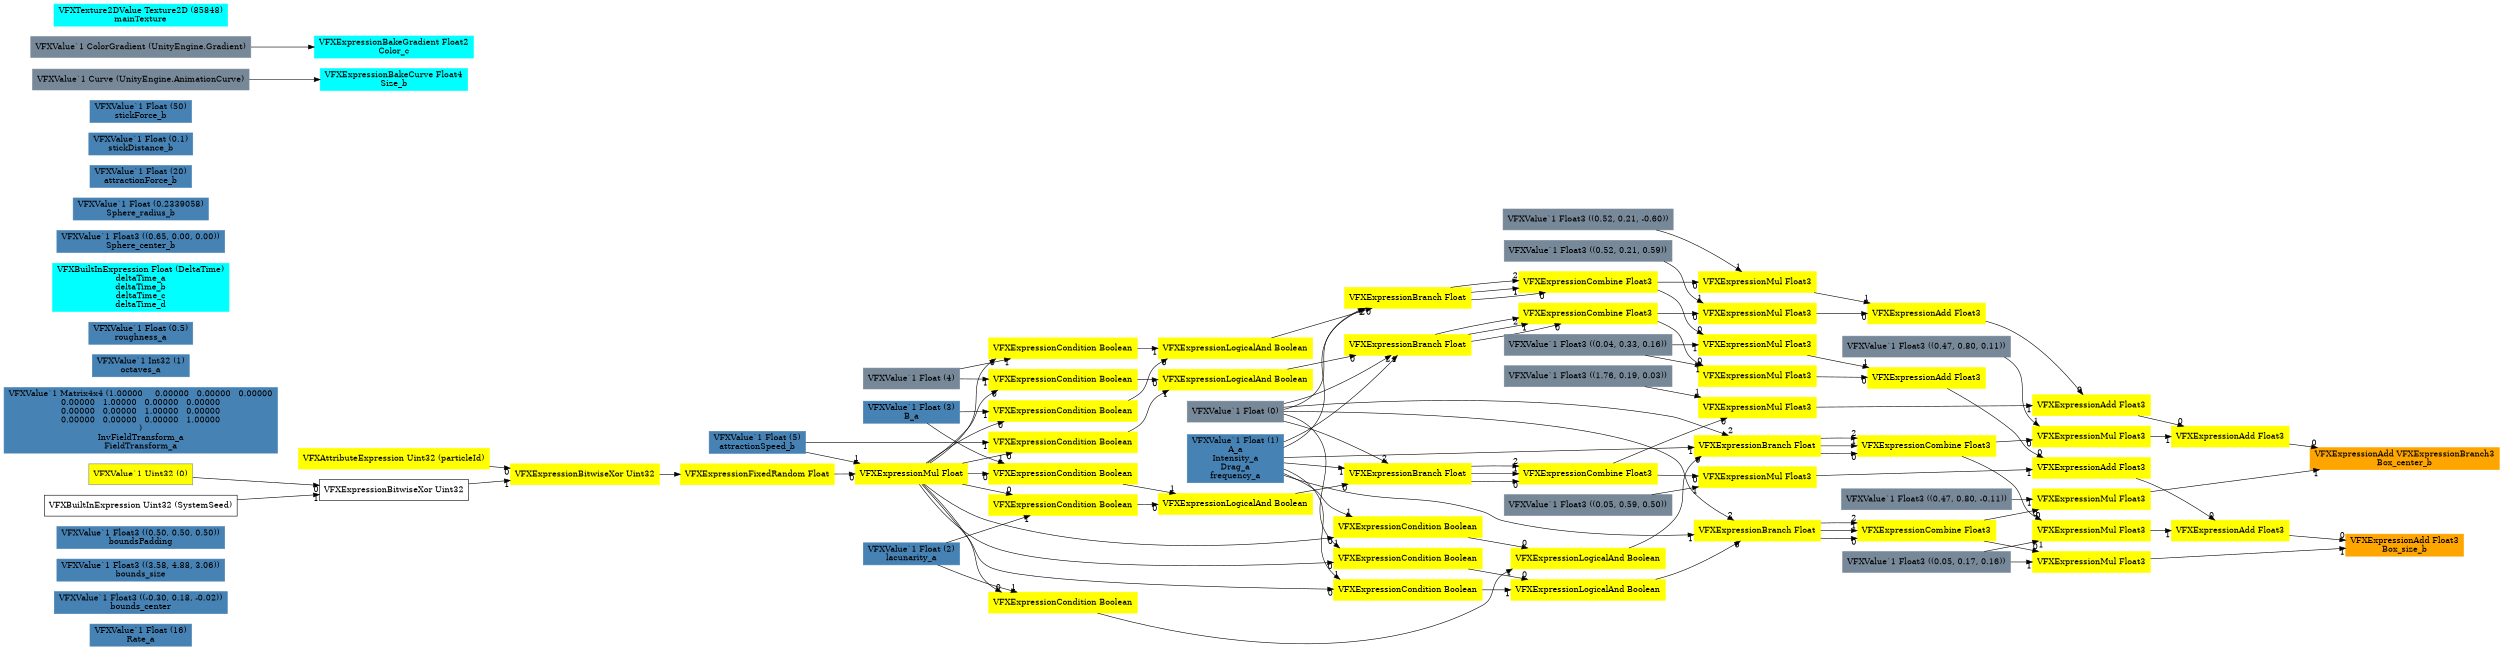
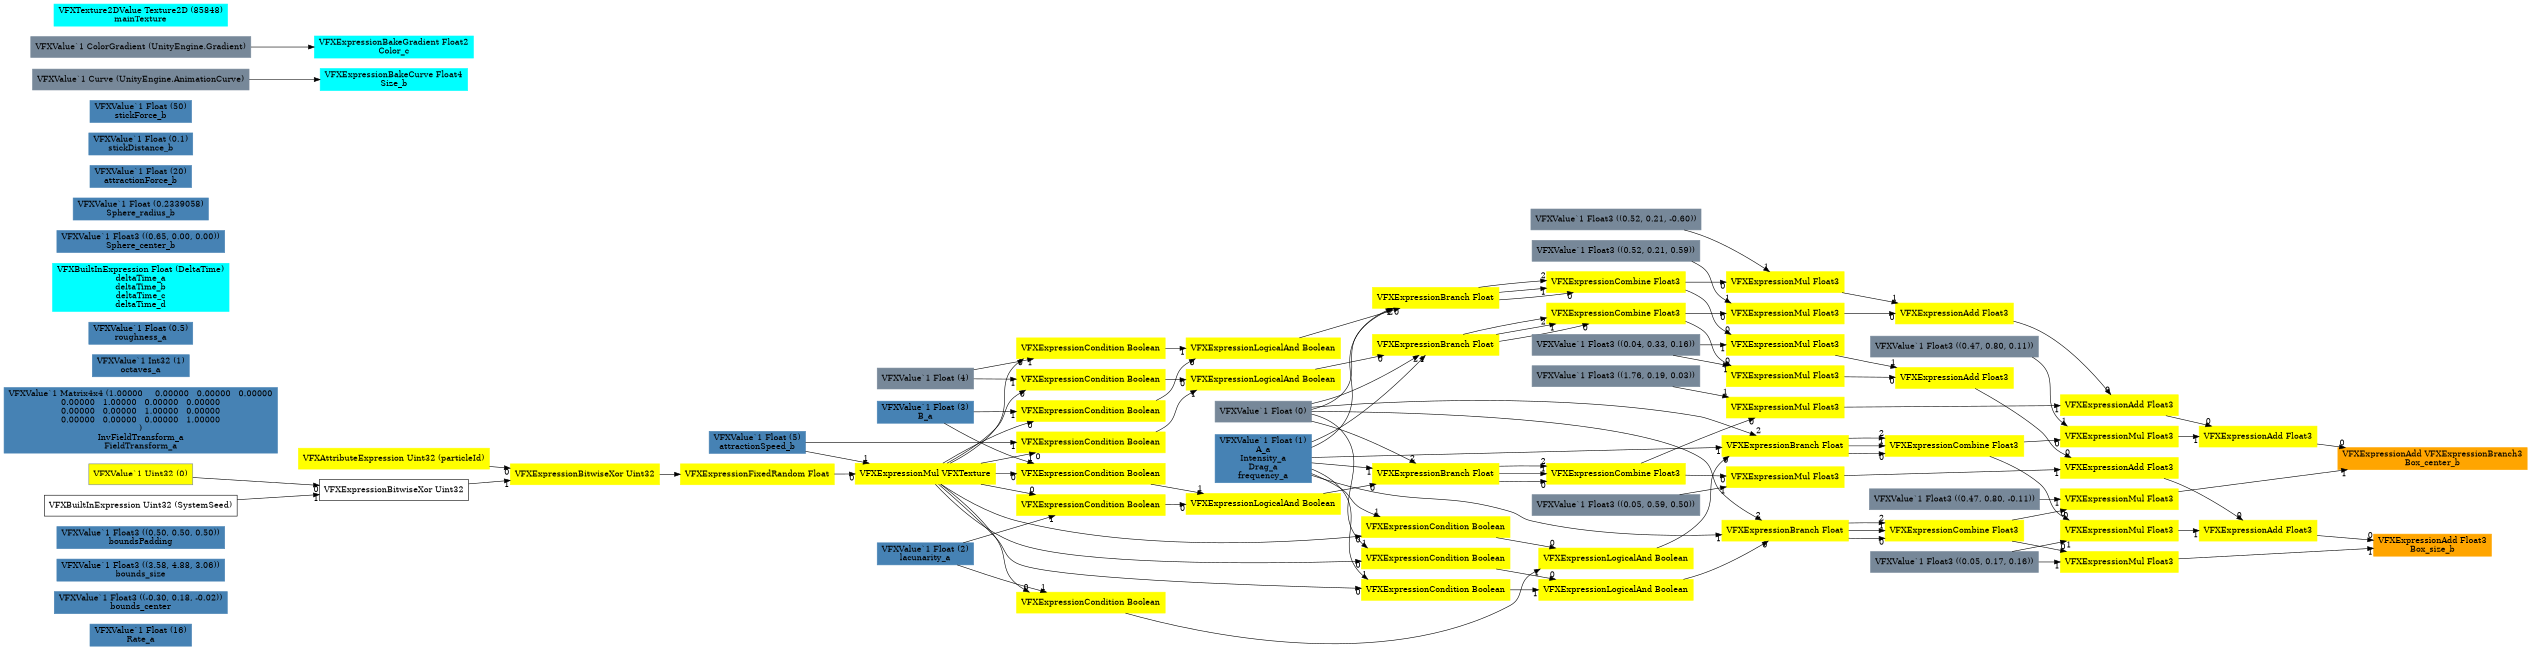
node "VFXExpressionMul Float": label "VFXExpressionMul Float" -> "VFXExpressionMul VFXTexture"
